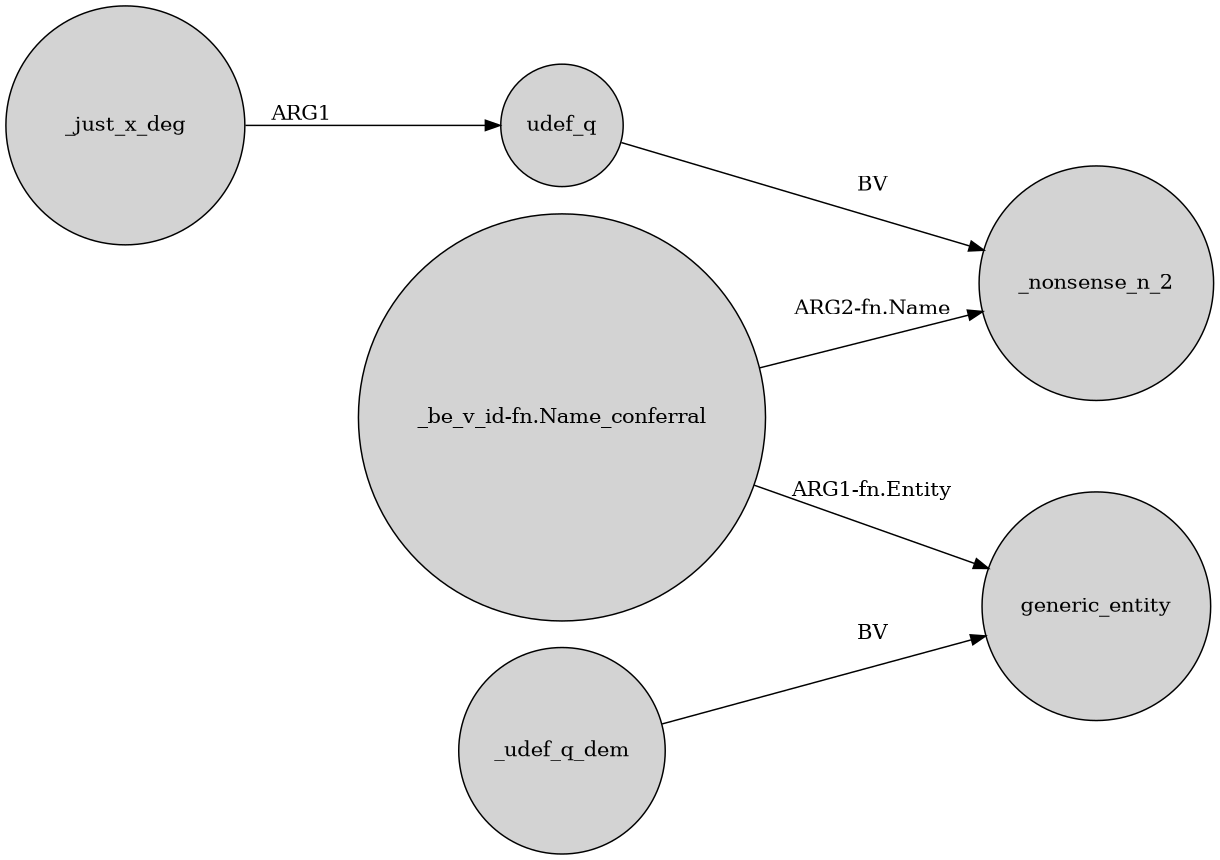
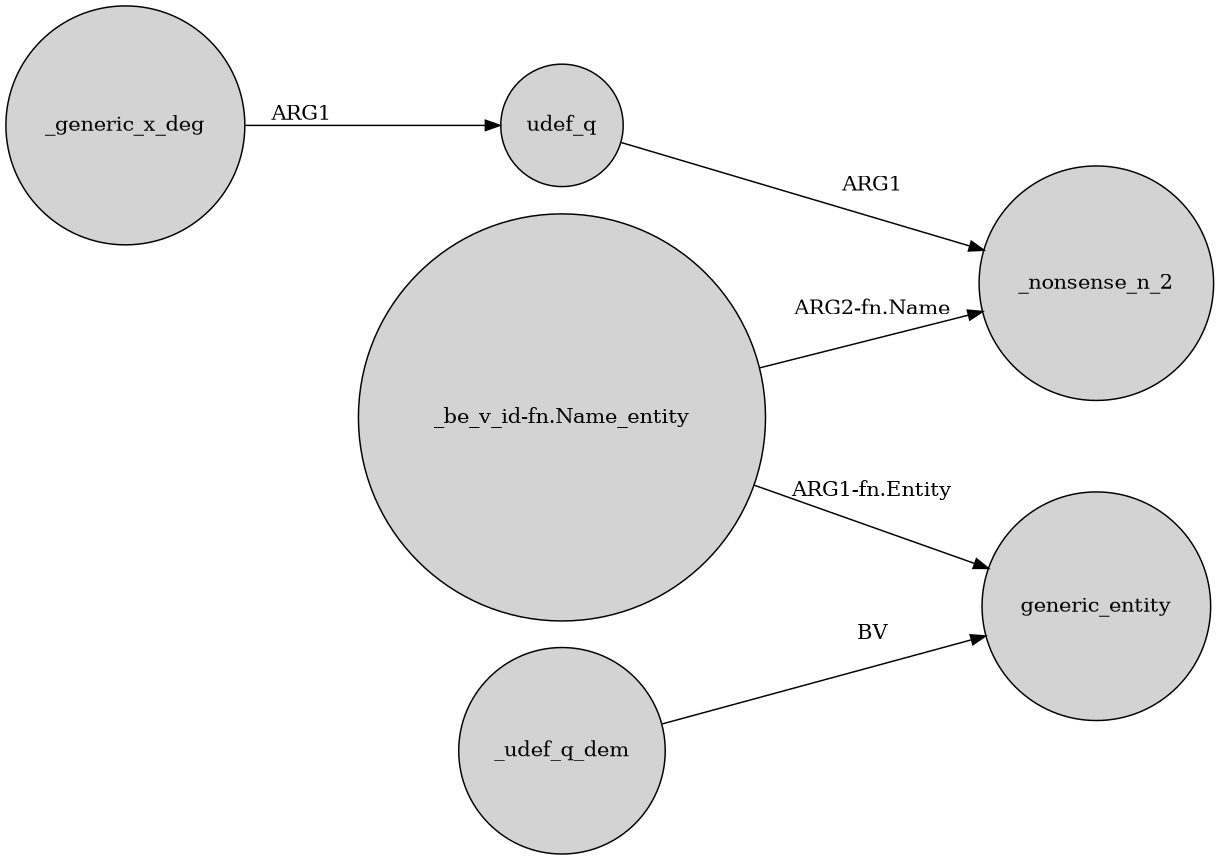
node "_just_x_deg": label "_just_x_deg" -> "_generic_x_deg"
edge "udef_q" -> "_nonsense_n_2": label "BV" -> "ARG1"
node "_be_v_id-fn.Name_conferral": label "_be_v_id-fn.Name_conferral" -> "_be_v_id-fn.Name_entity"
